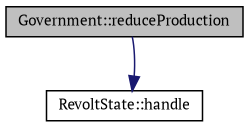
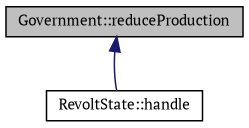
edge "Government::reduceProduction" -> "RevoltState::handle": reversed
